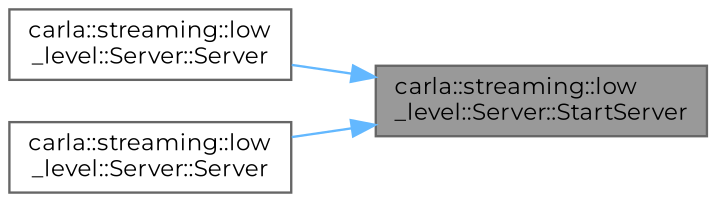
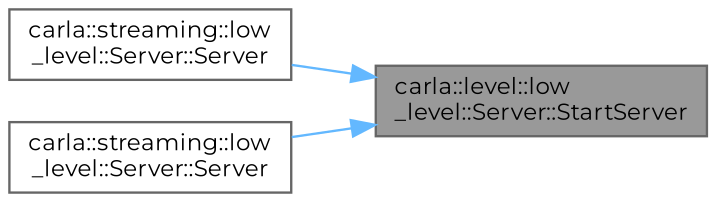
node "carla::streaming::low _level::Server::StartServer": label "carla::streaming::low _level::Server::StartServer" -> "carla::level::low _level::Server::StartServer"
